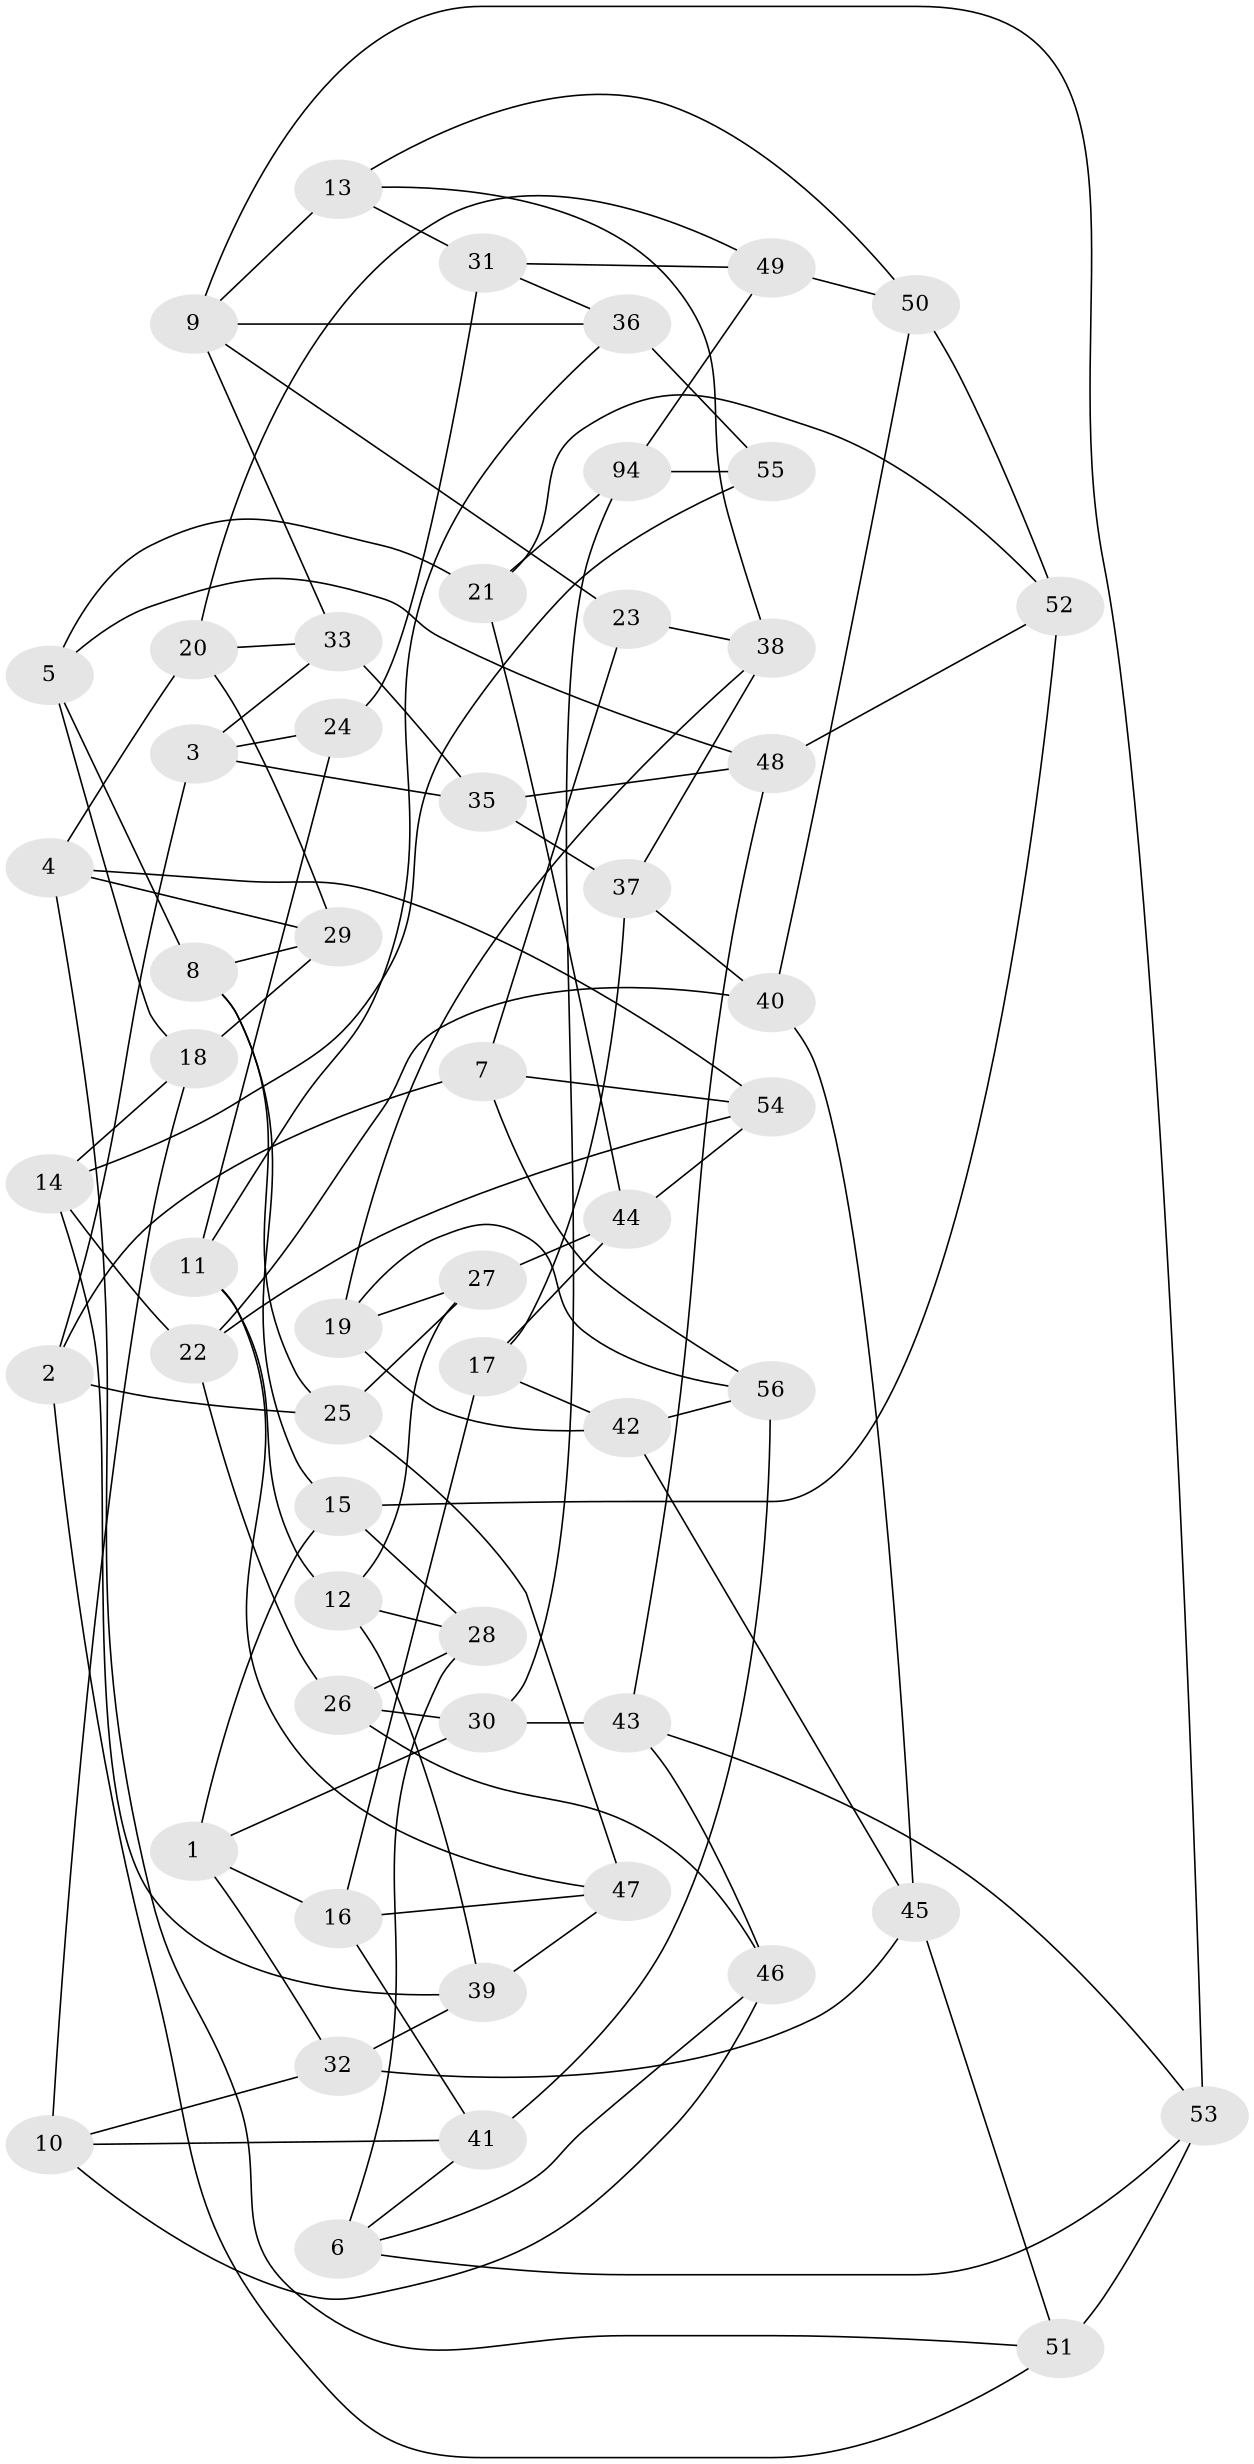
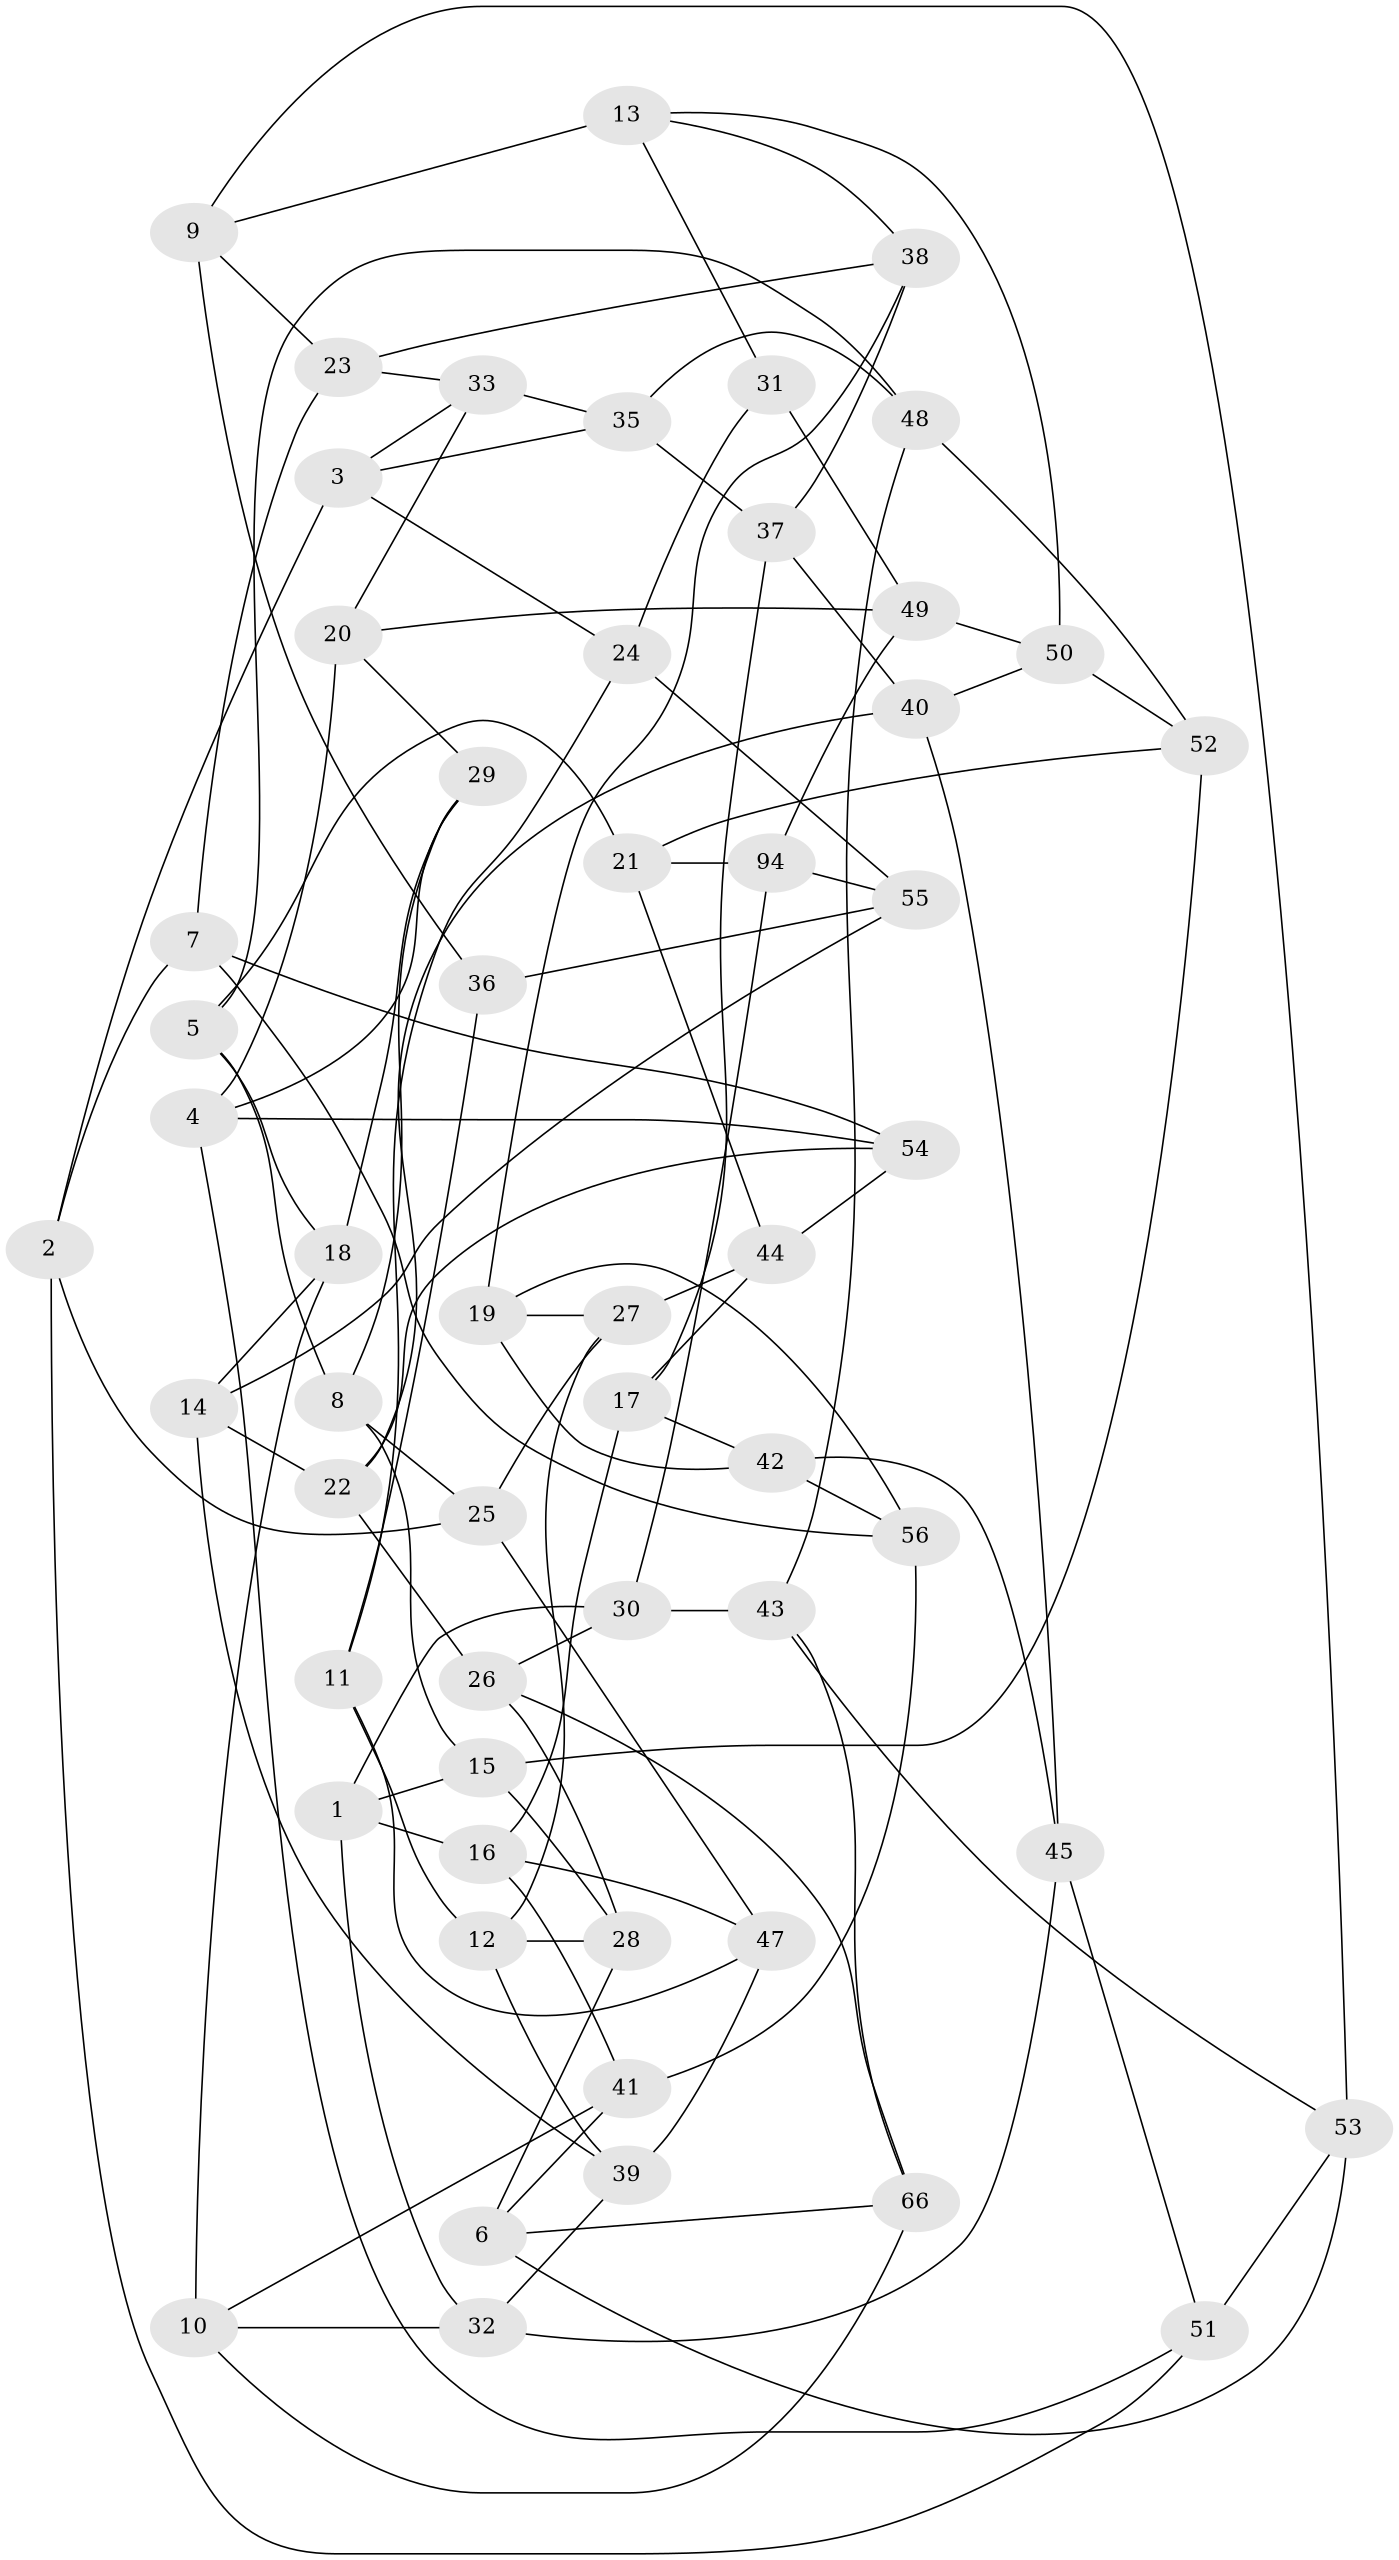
edge "31" -- "36": removed
edge "9" -- "33": now "23" -- "33"
edge "24" -- "55": added
node "46": label "46" -> "66"
